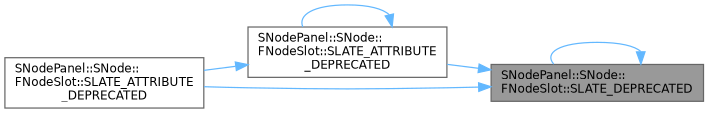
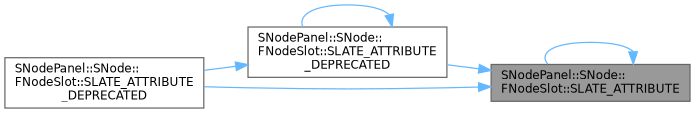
node "SNodePanel::SNode:: FNodeSlot::SLATE_DEPRECATED": label "SNodePanel::SNode:: FNodeSlot::SLATE_DEPRECATED" -> "SNodePanel::SNode:: FNodeSlot::SLATE_ATTRIBUTE"
